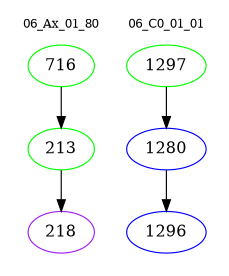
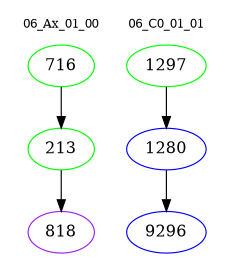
cluster "06_Ax_01_80": label "06_Ax_01_80" -> "06_Ax_01_00"
node "218": label "218" -> "818"
node "1296": label "1296" -> "9296"
